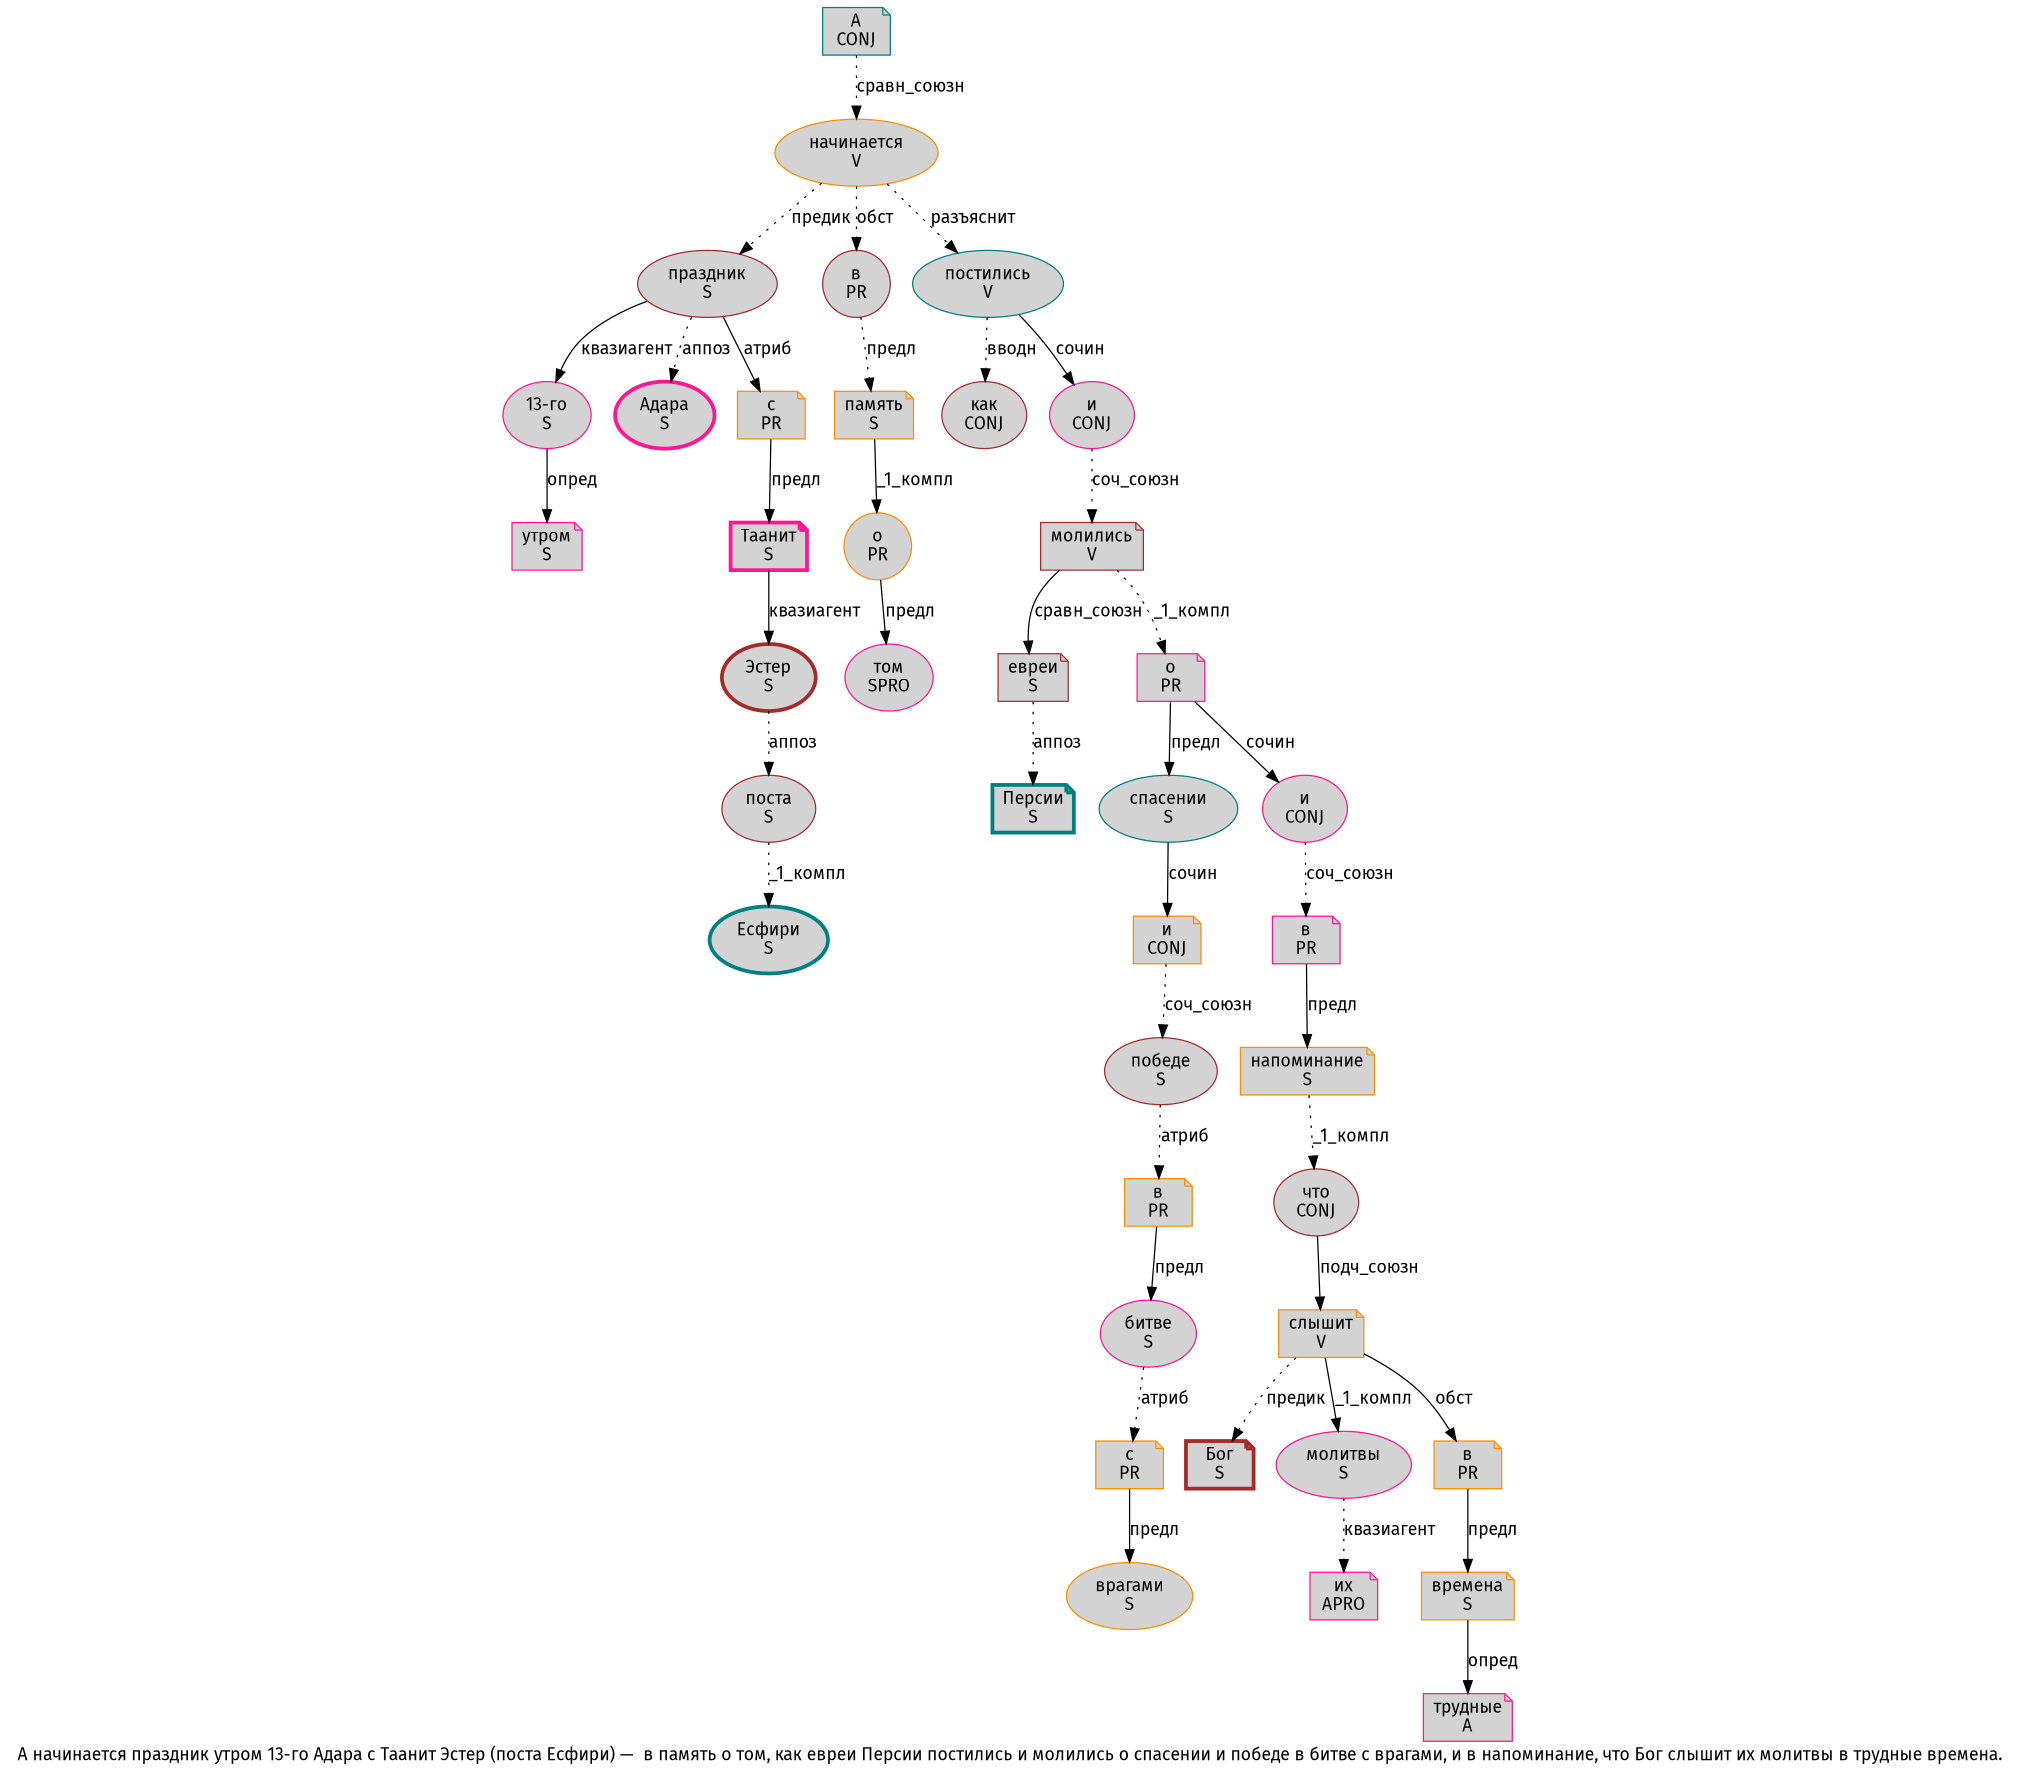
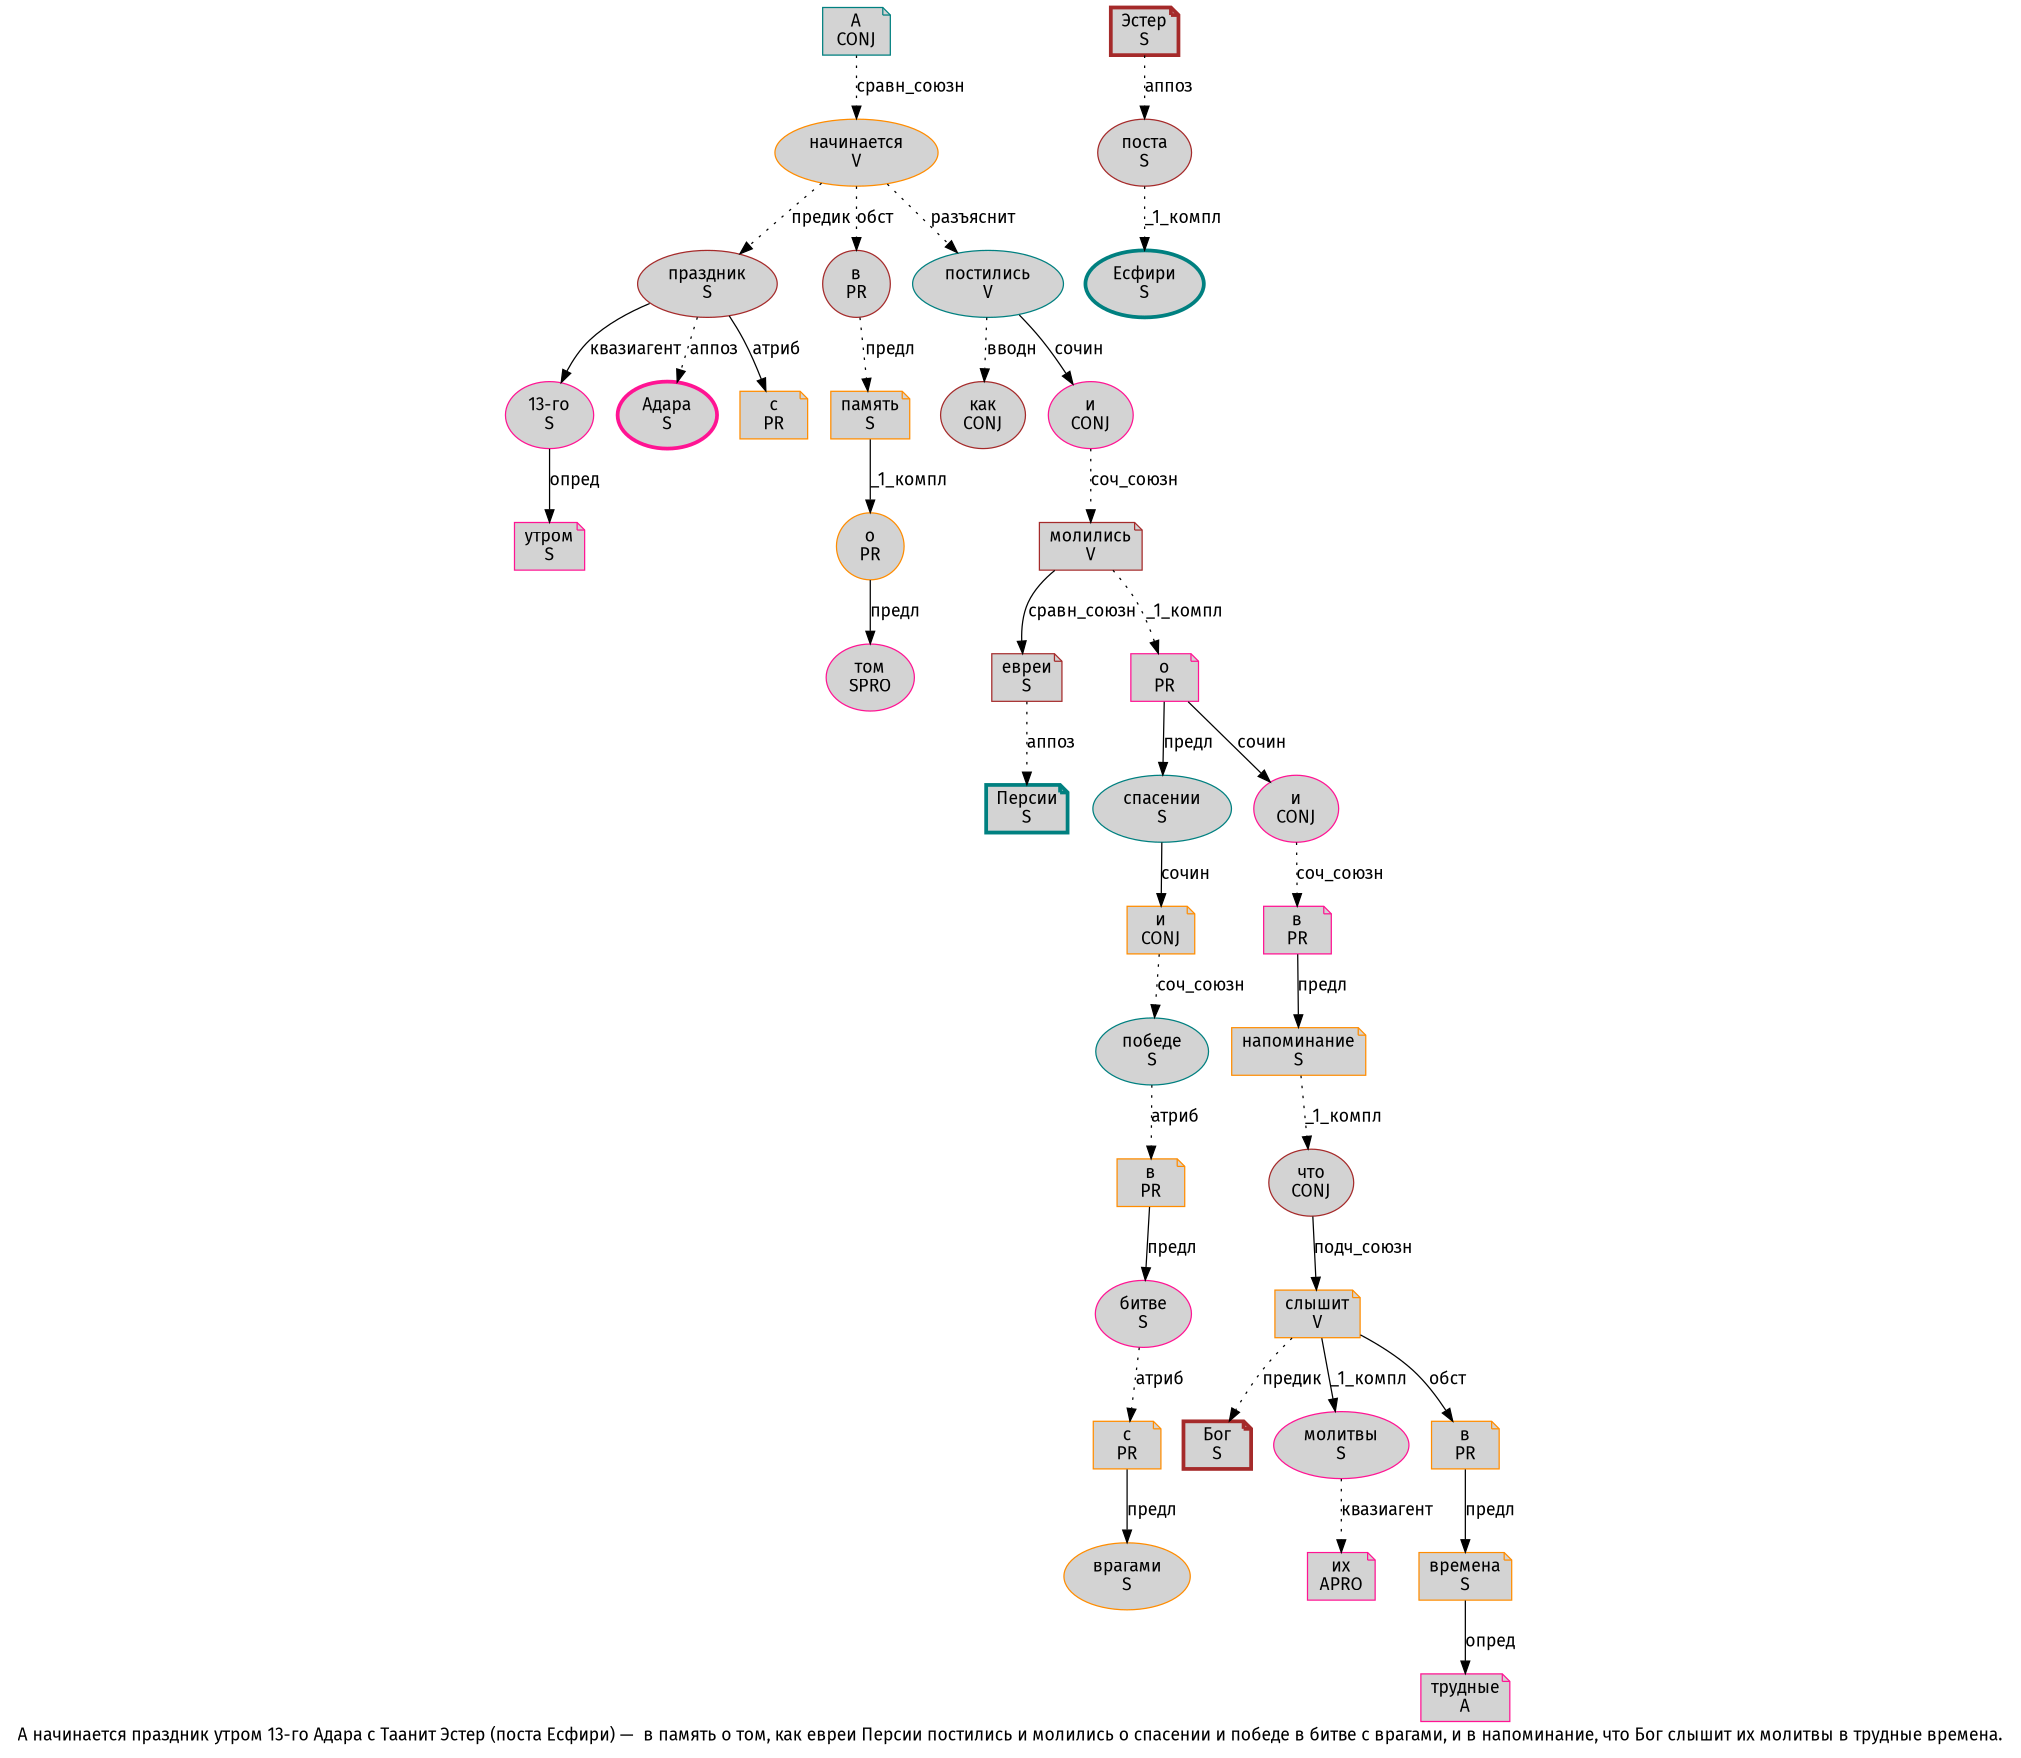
node "Таанит S": removed
node "Эстер S": shape ellipse -> note
node "победе S": color brown -> teal
